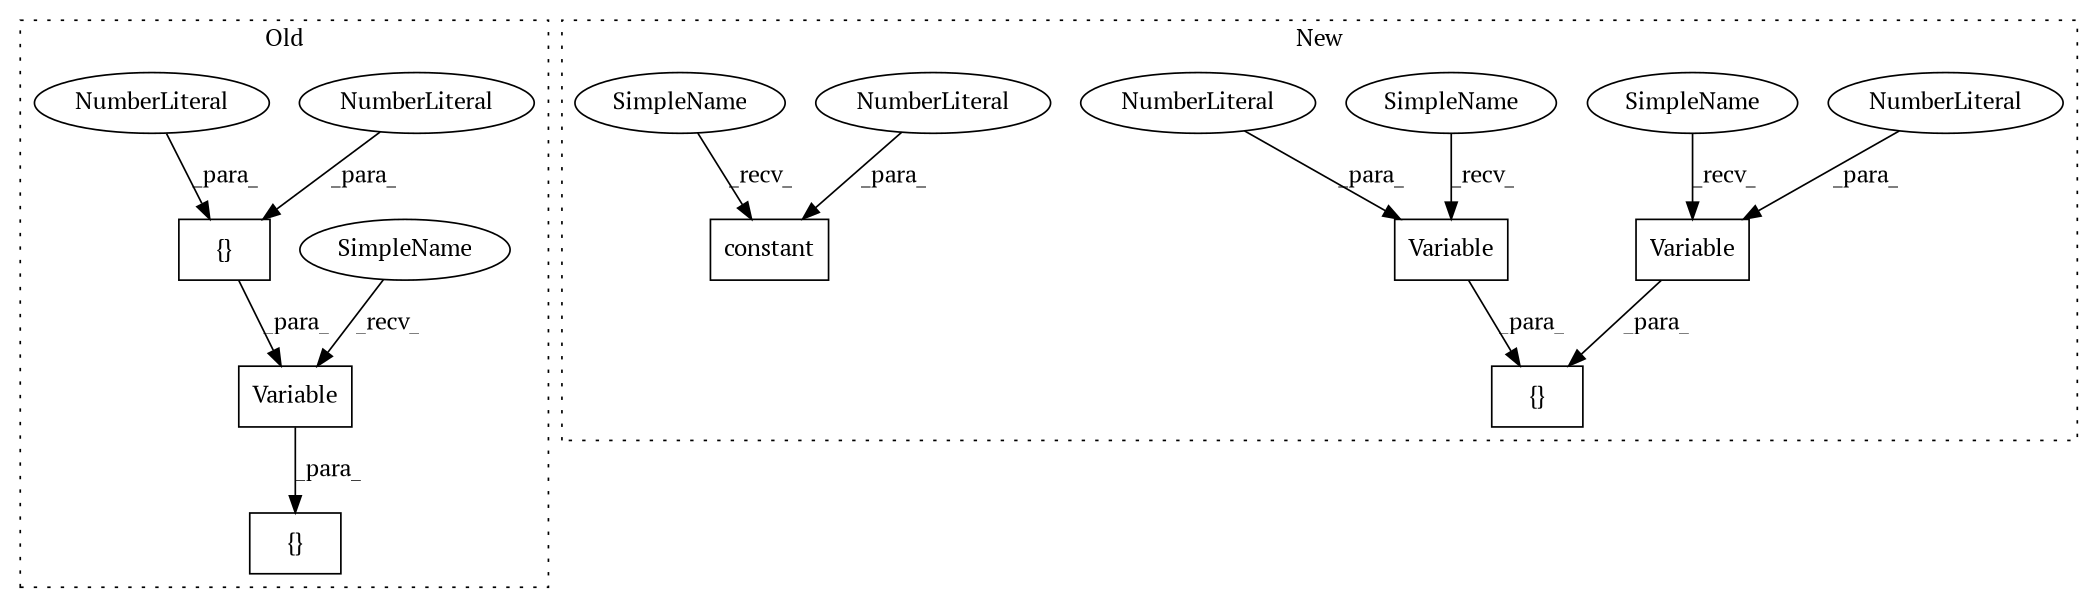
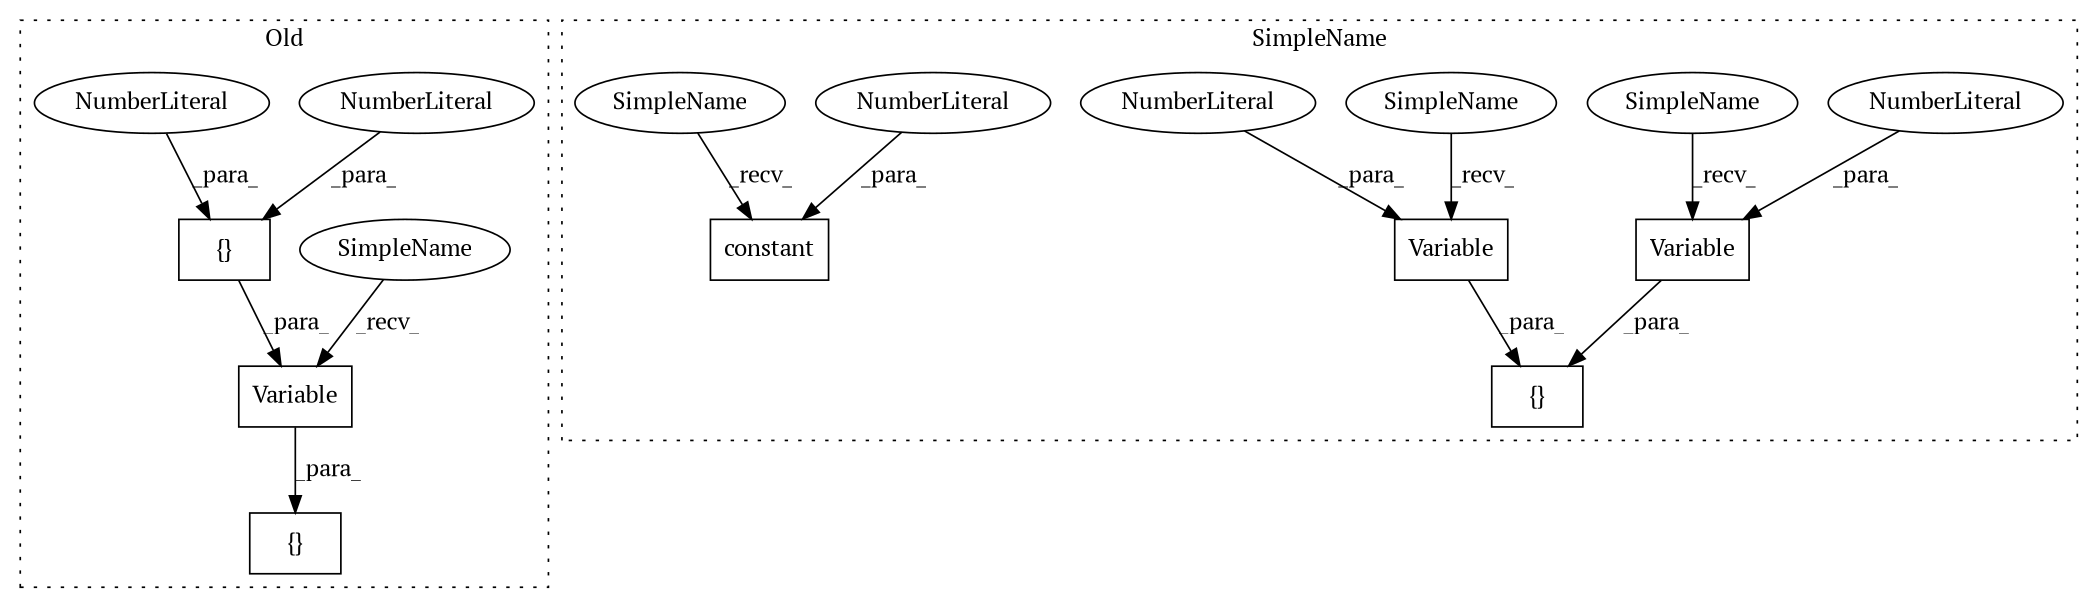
cluster "New": label "New" -> "SimpleName"
